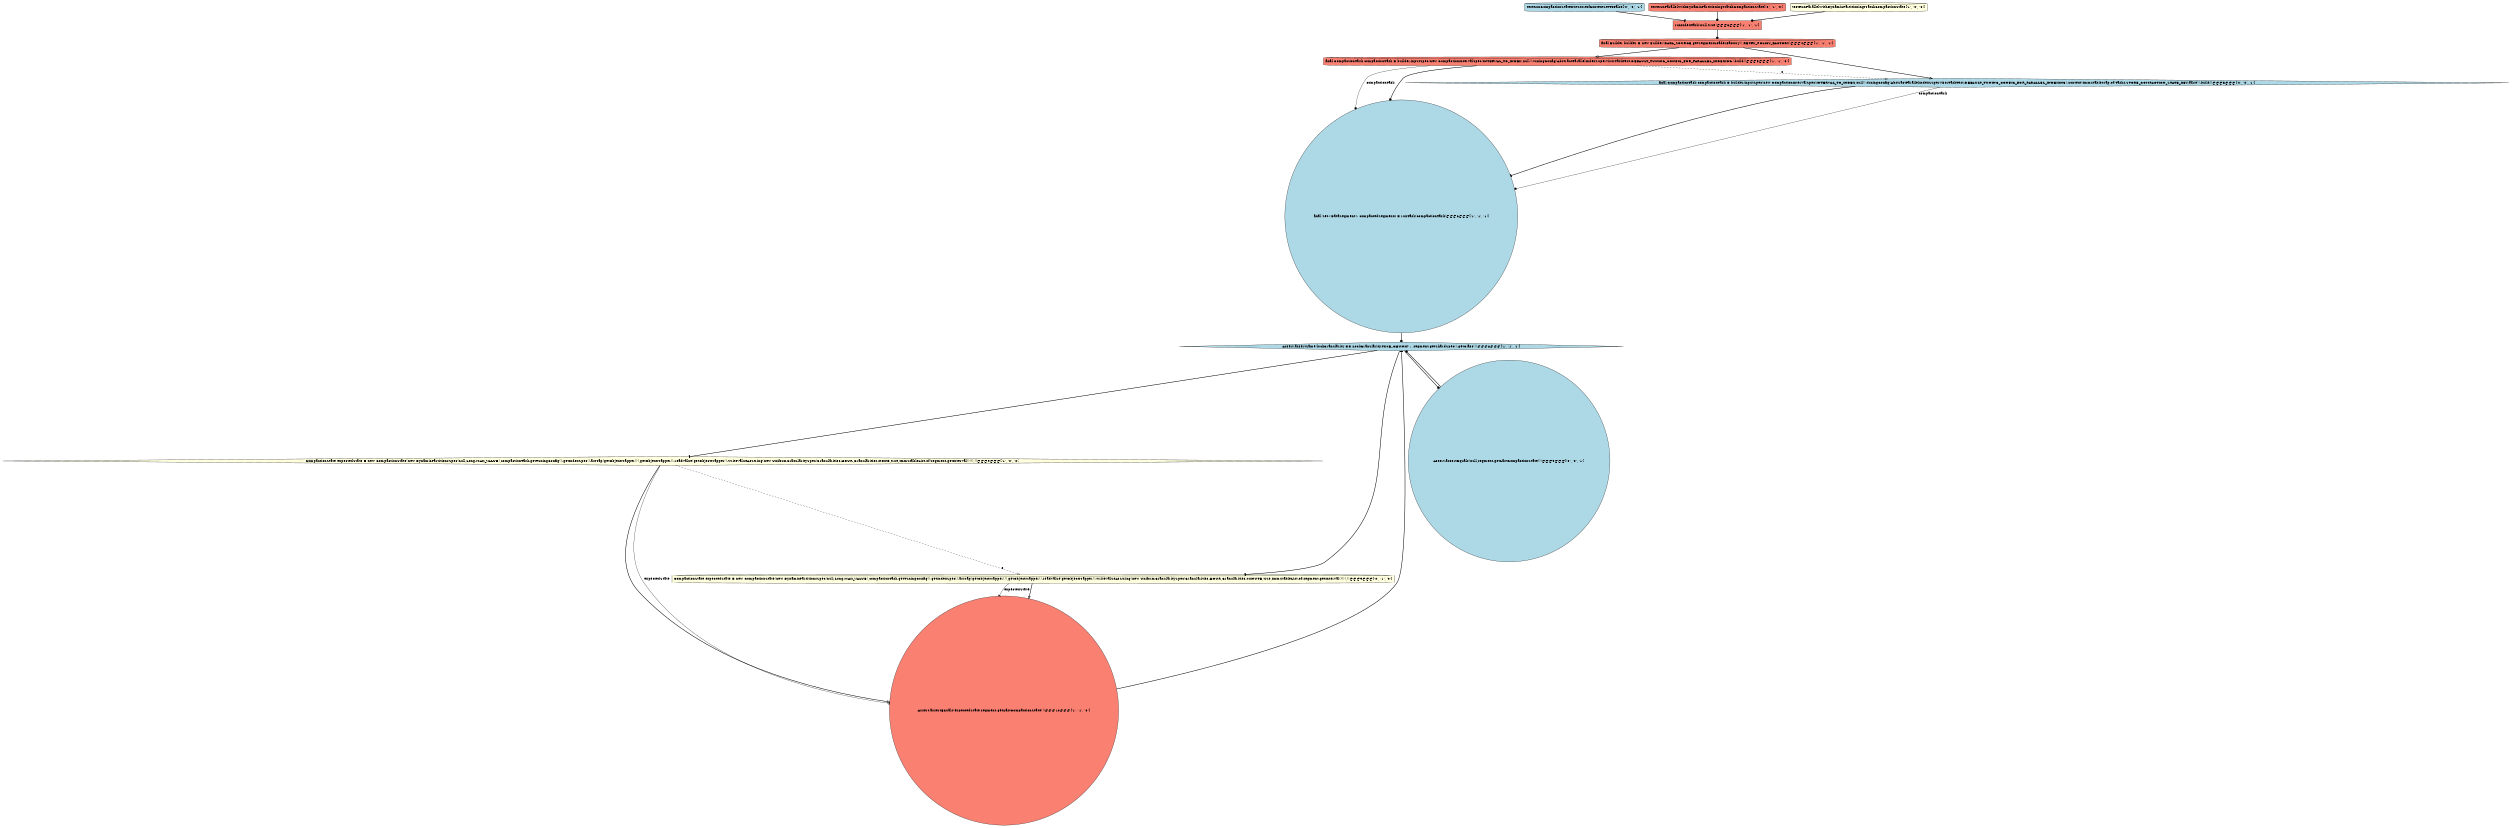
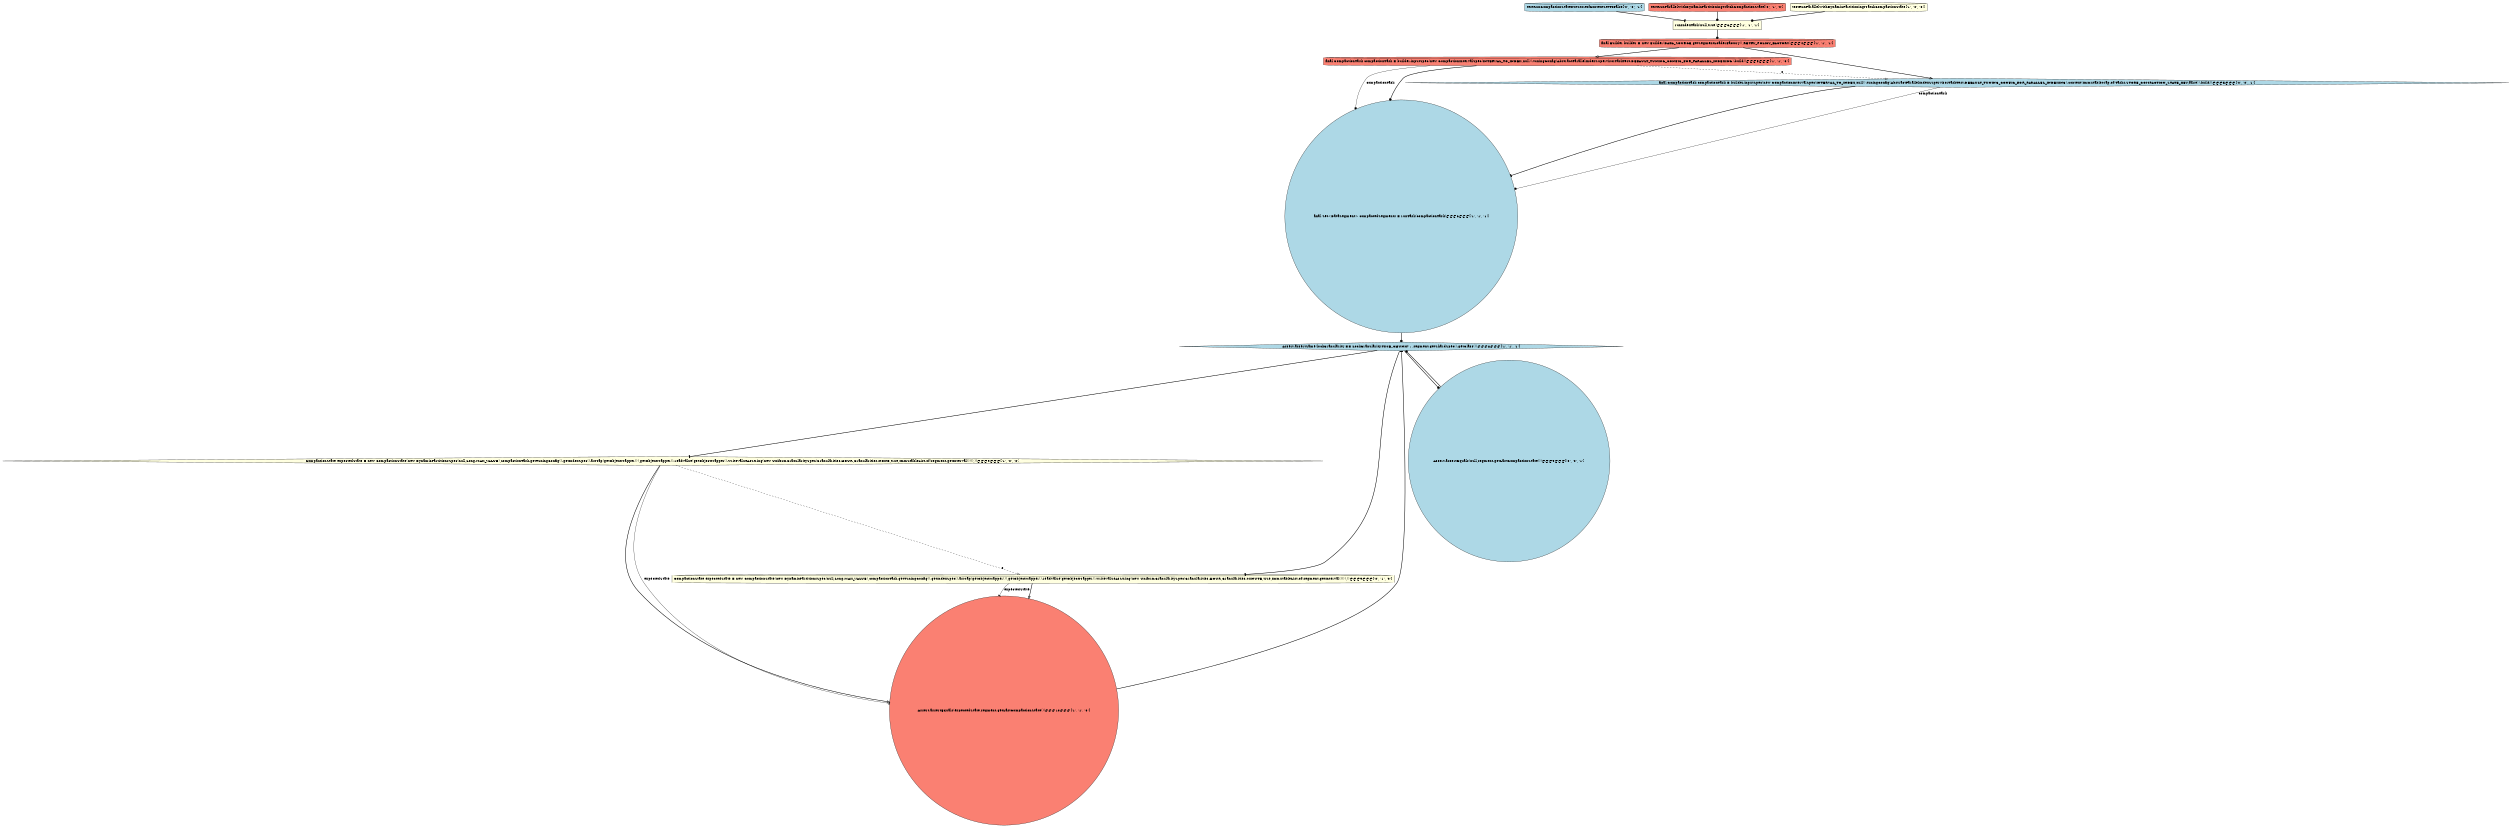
node "runIndexTask(null,true)@@@3@@@['1', '1', '1']": fillcolor salmon -> lightyellow
